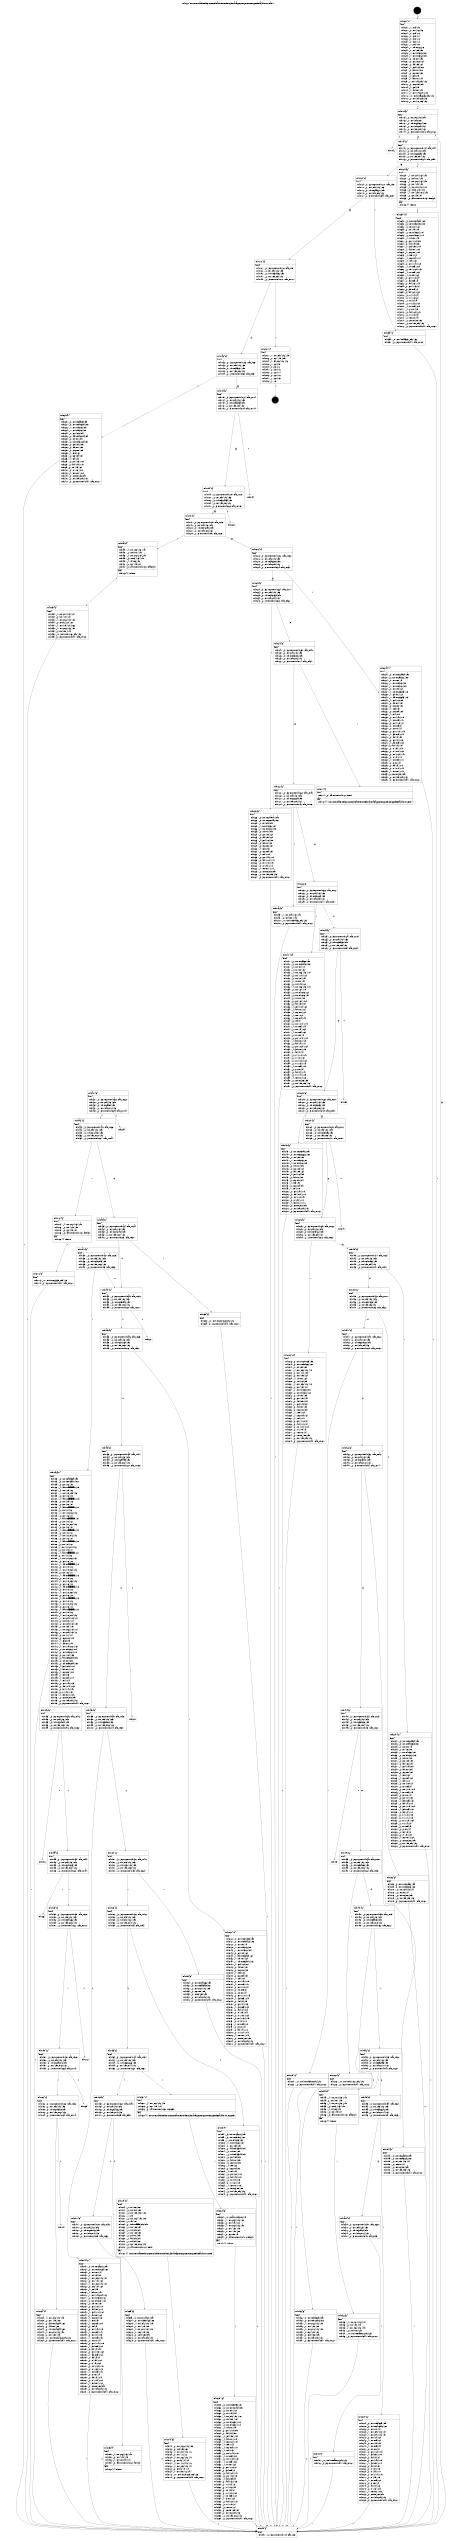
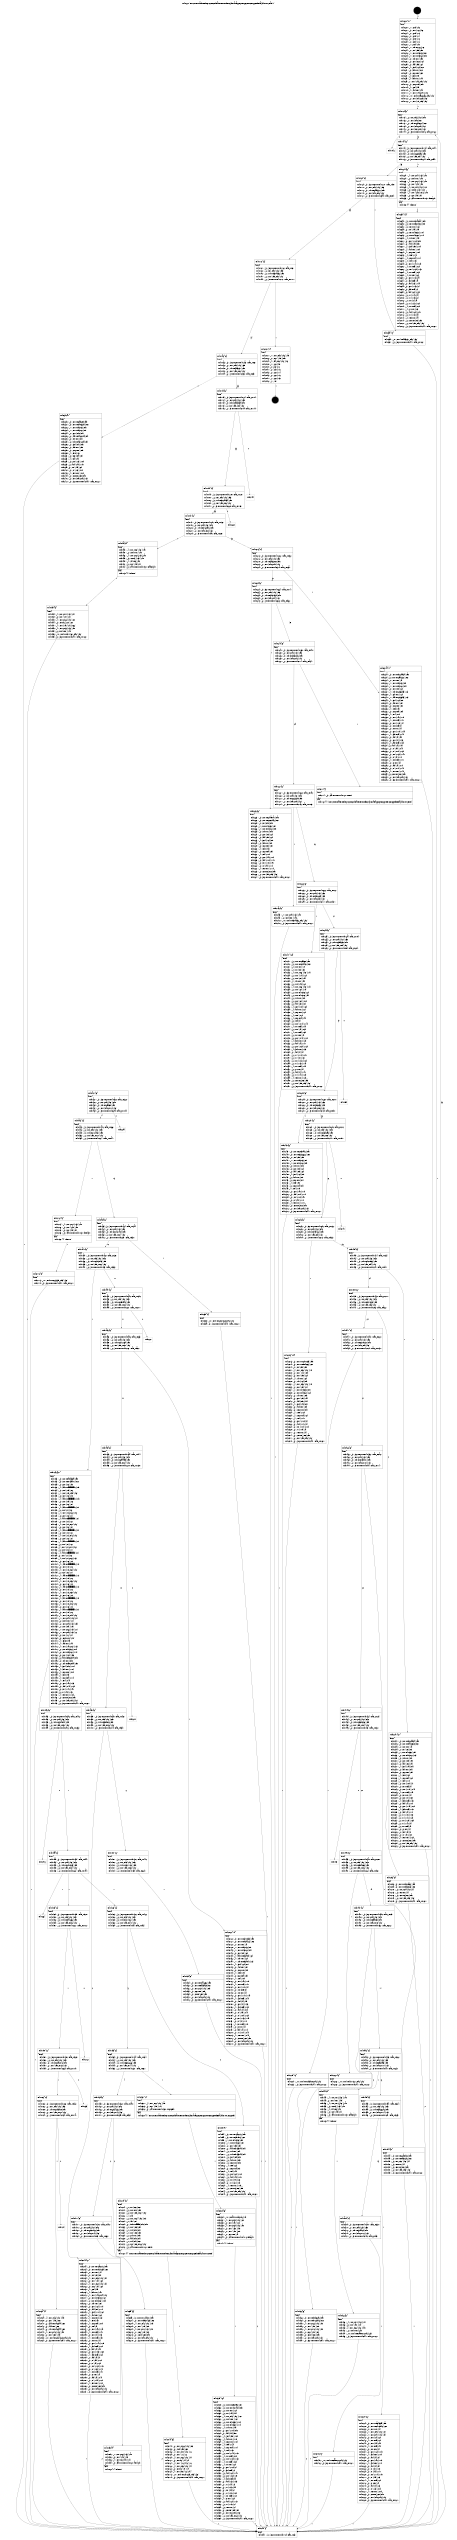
edge "0x401a5f [28]" -> "0x401a97 [28]": now "0x401a5f [28]" -> "0x401a7b [28]"
edge "0x401b07 [28]" -> "0x401b23 [28]": now "0x401baf [28]" -> "0x401b23 [28]"
